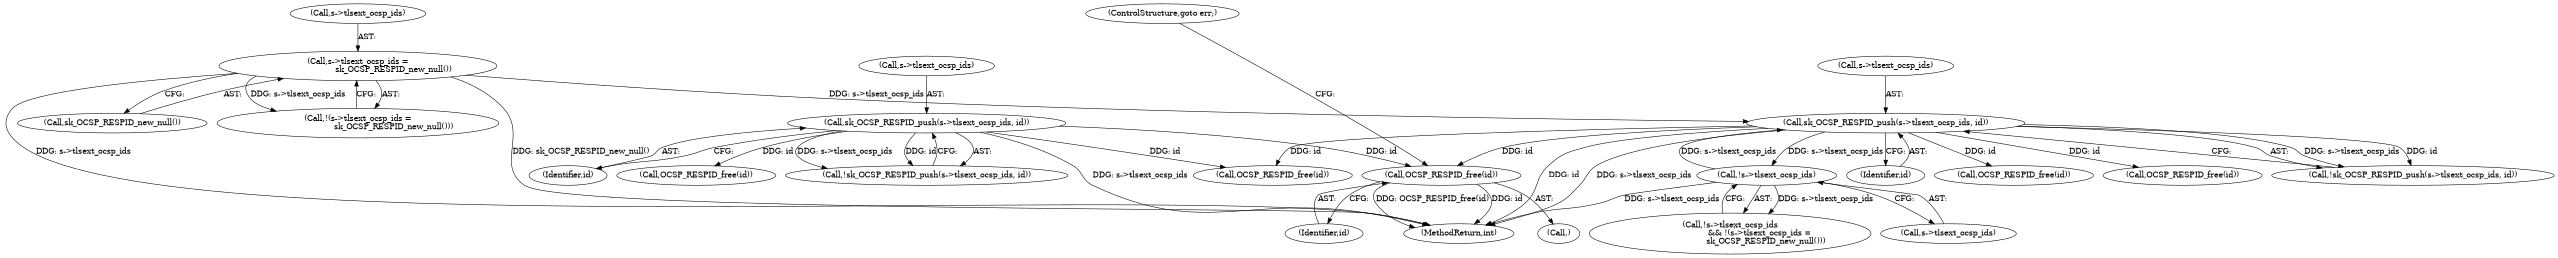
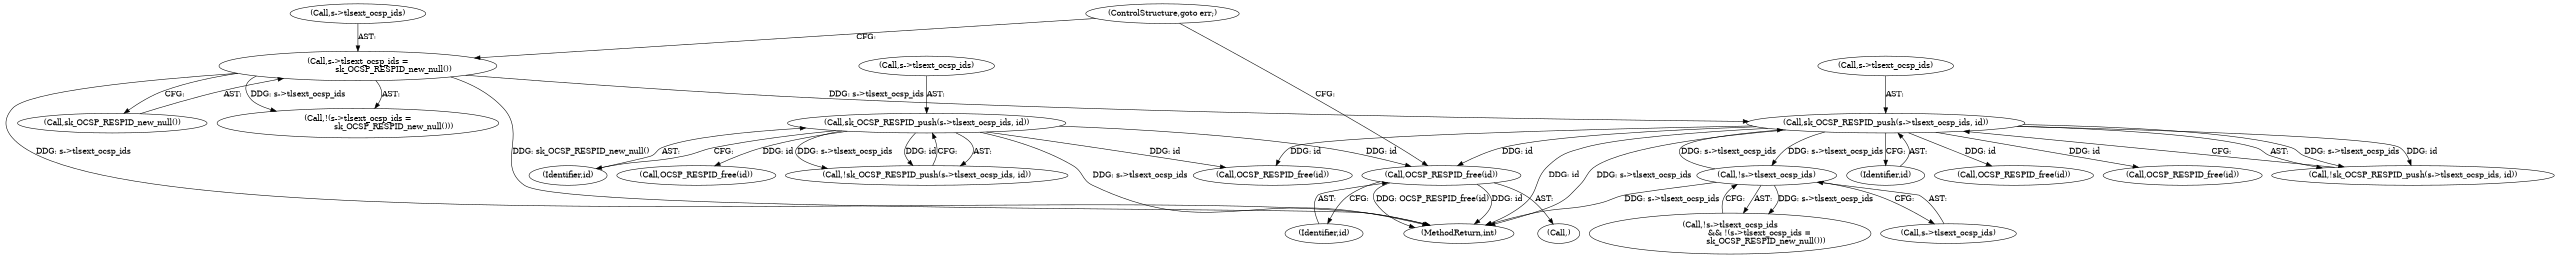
edge "(Call,!(s->tlsext_ocsp_ids = sk_OCSP_RESPID_new_null()))" -> "(Call,s->tlsext_ocsp_ids = sk_OCSP_RESPID_new_null())": now "(ControlStructure,goto err;)" -> "(Call,s->tlsext_ocsp_ids = sk_OCSP_RESPID_new_null())"
